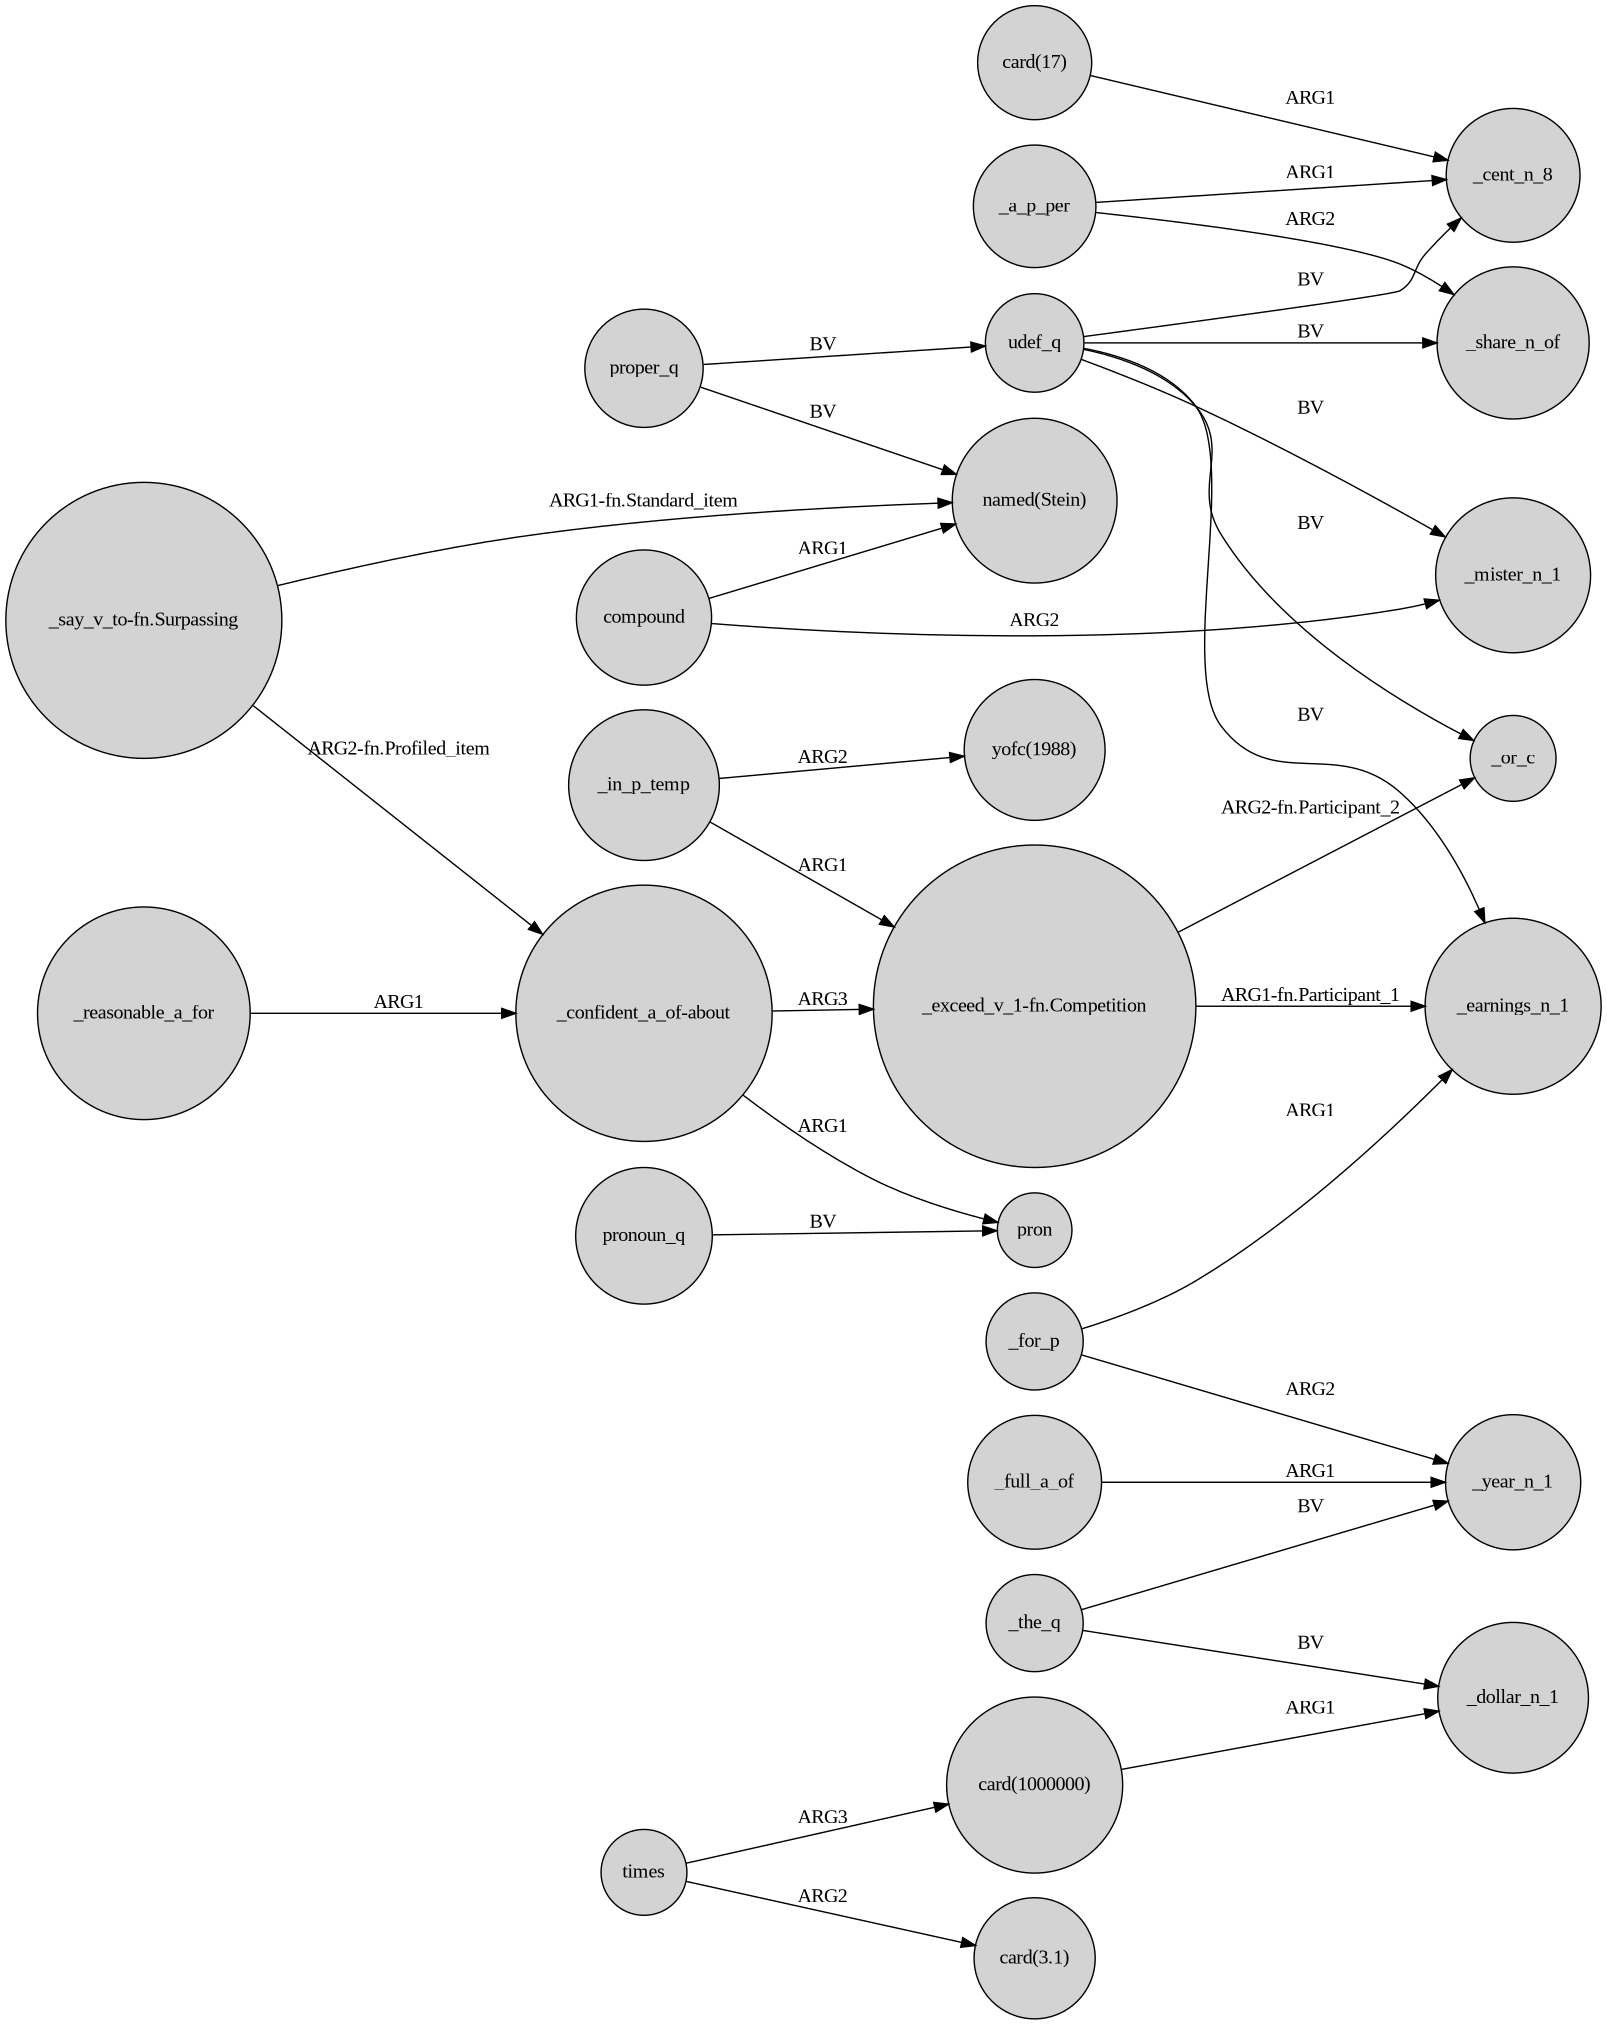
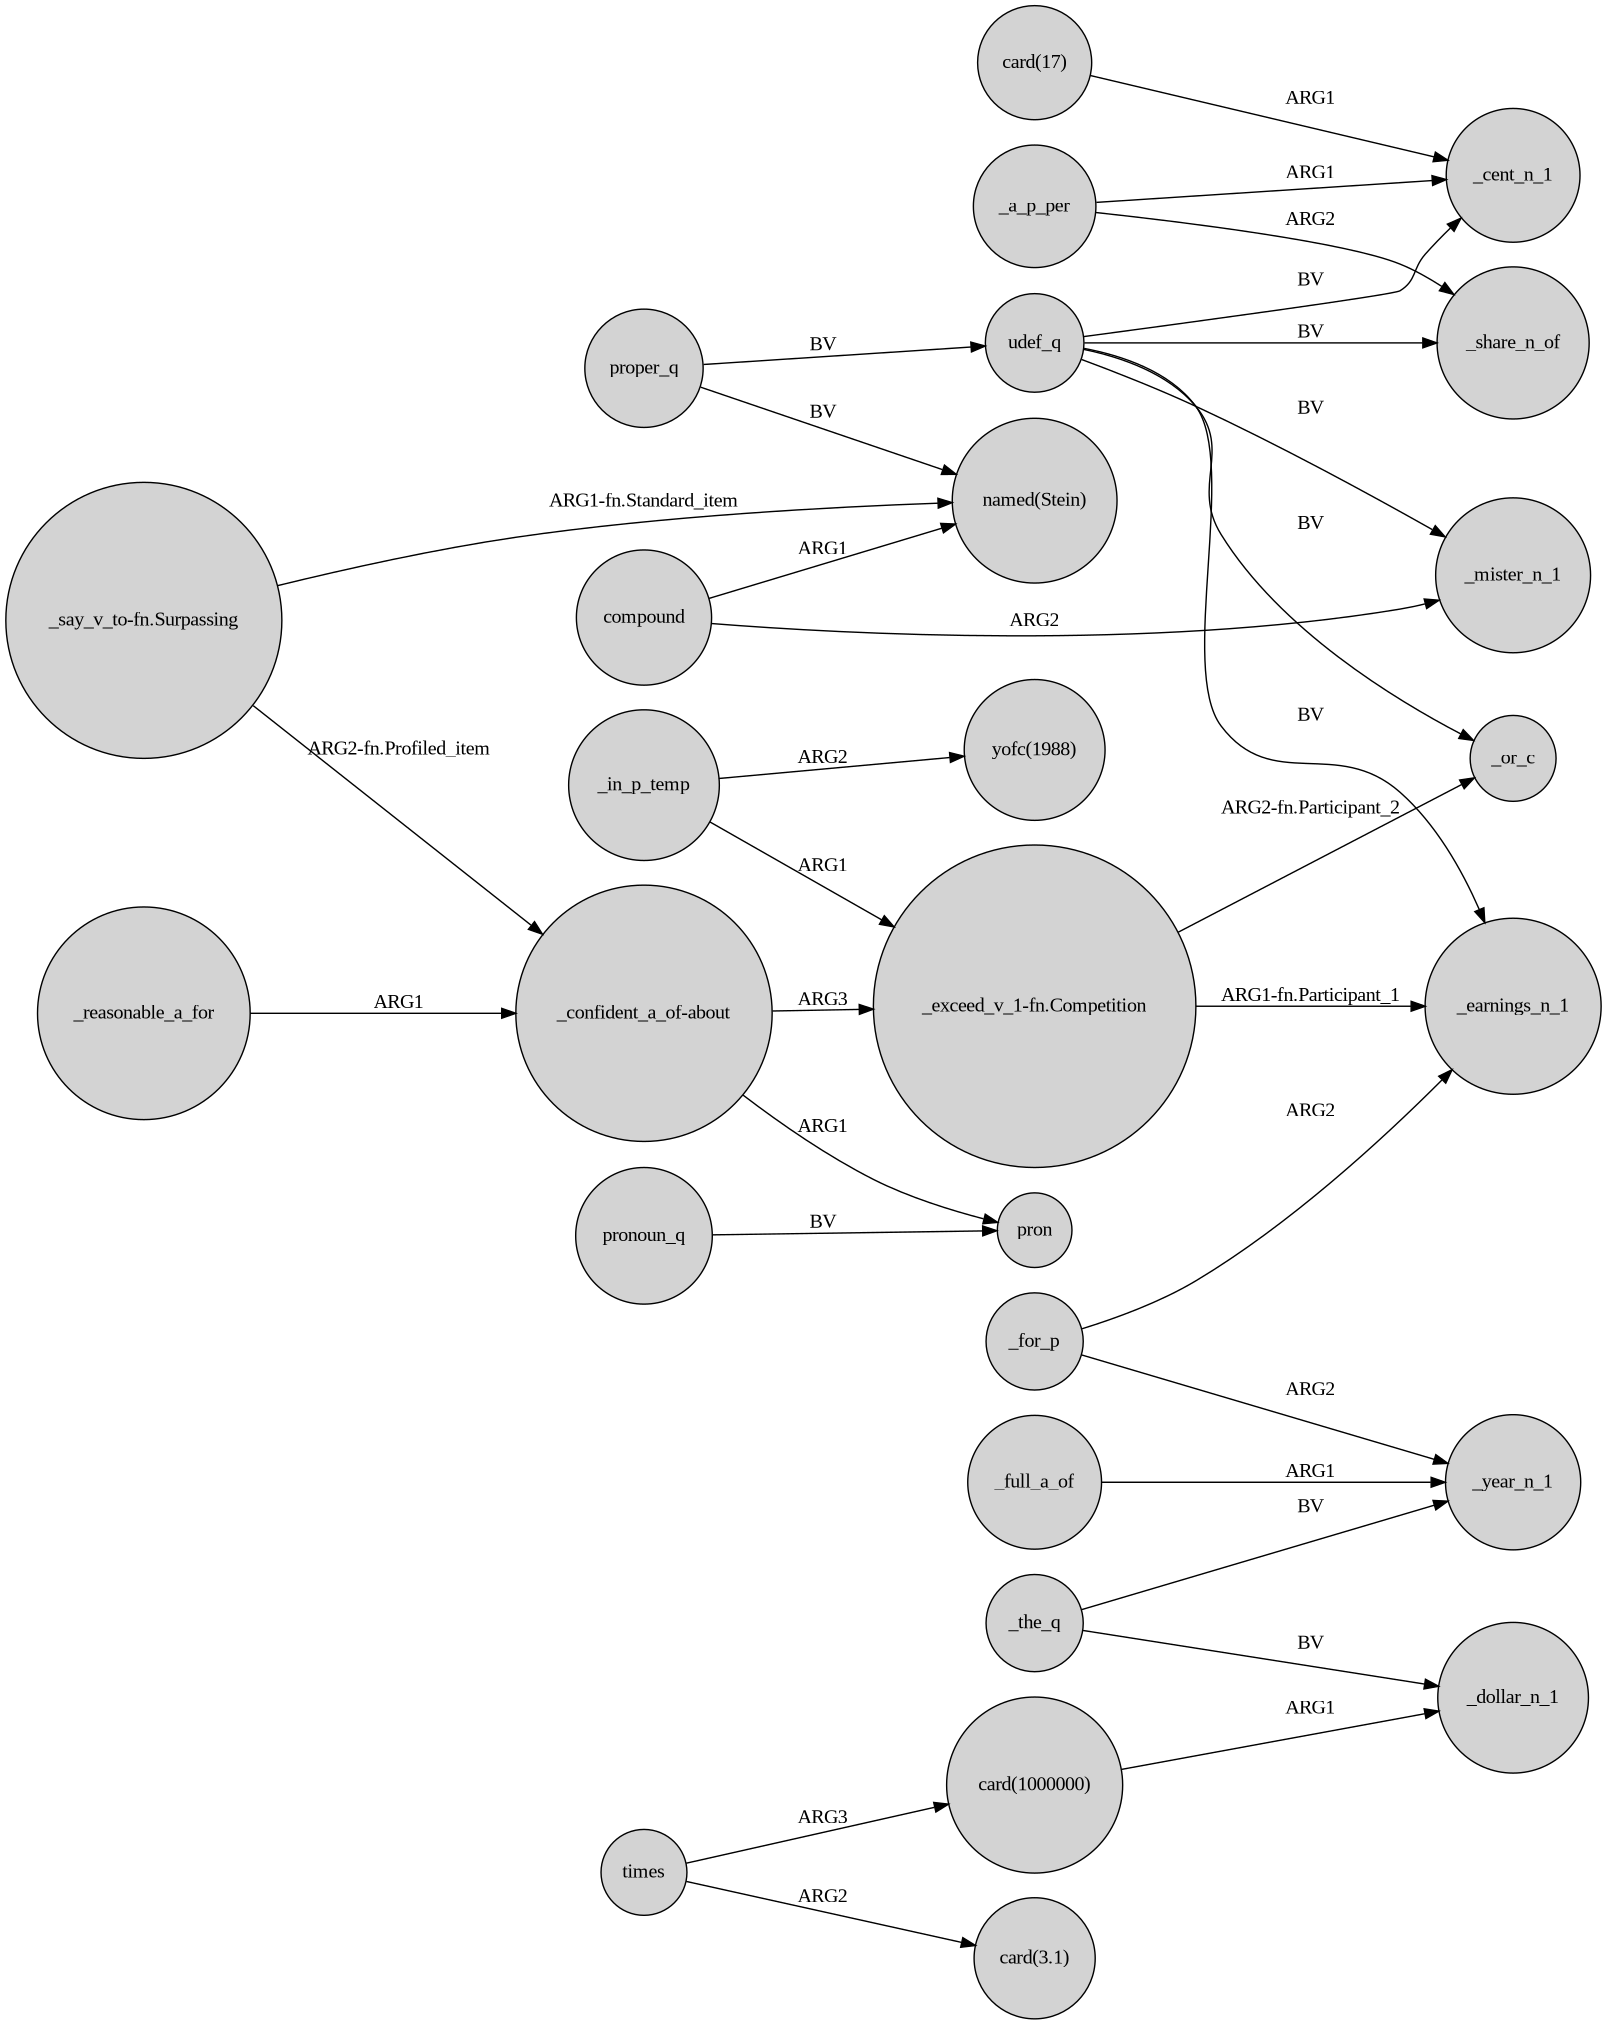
node "_cent_n_8": label "_cent_n_8" -> "_cent_n_1"
edge "_for_p" -> "_earnings_n_1": label "ARG1" -> "ARG2"
